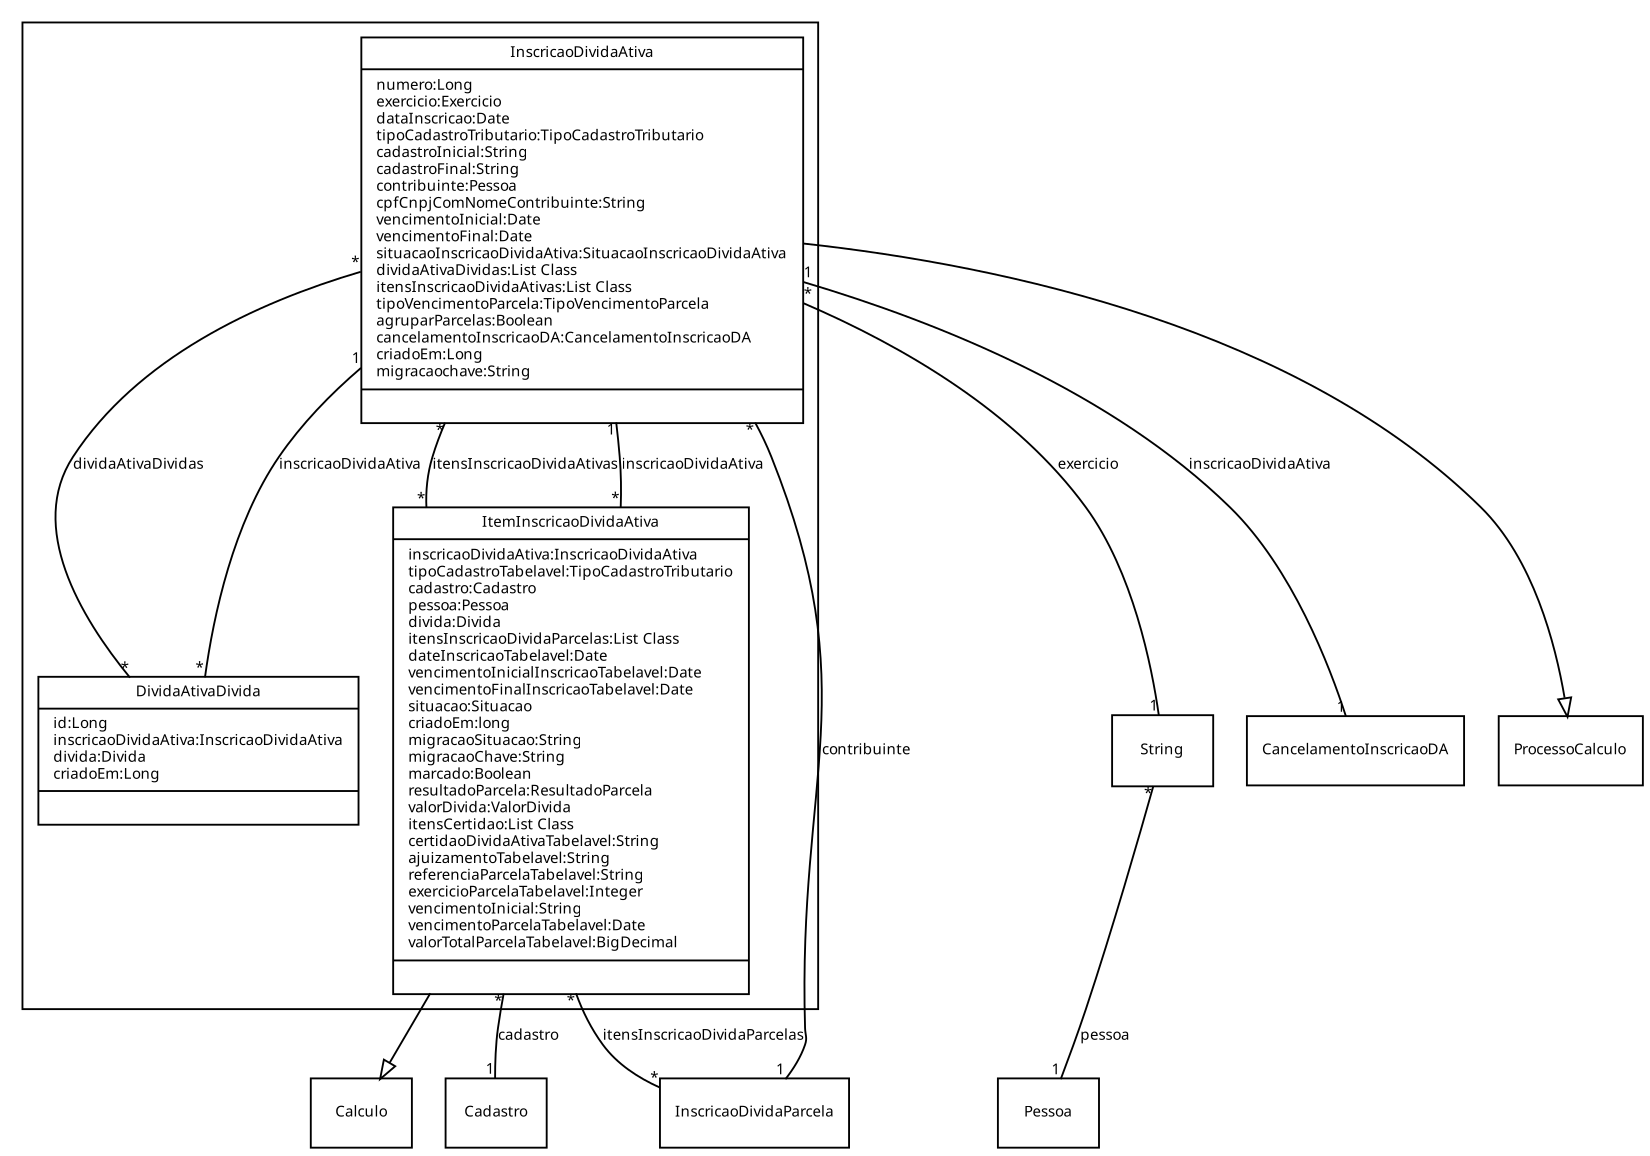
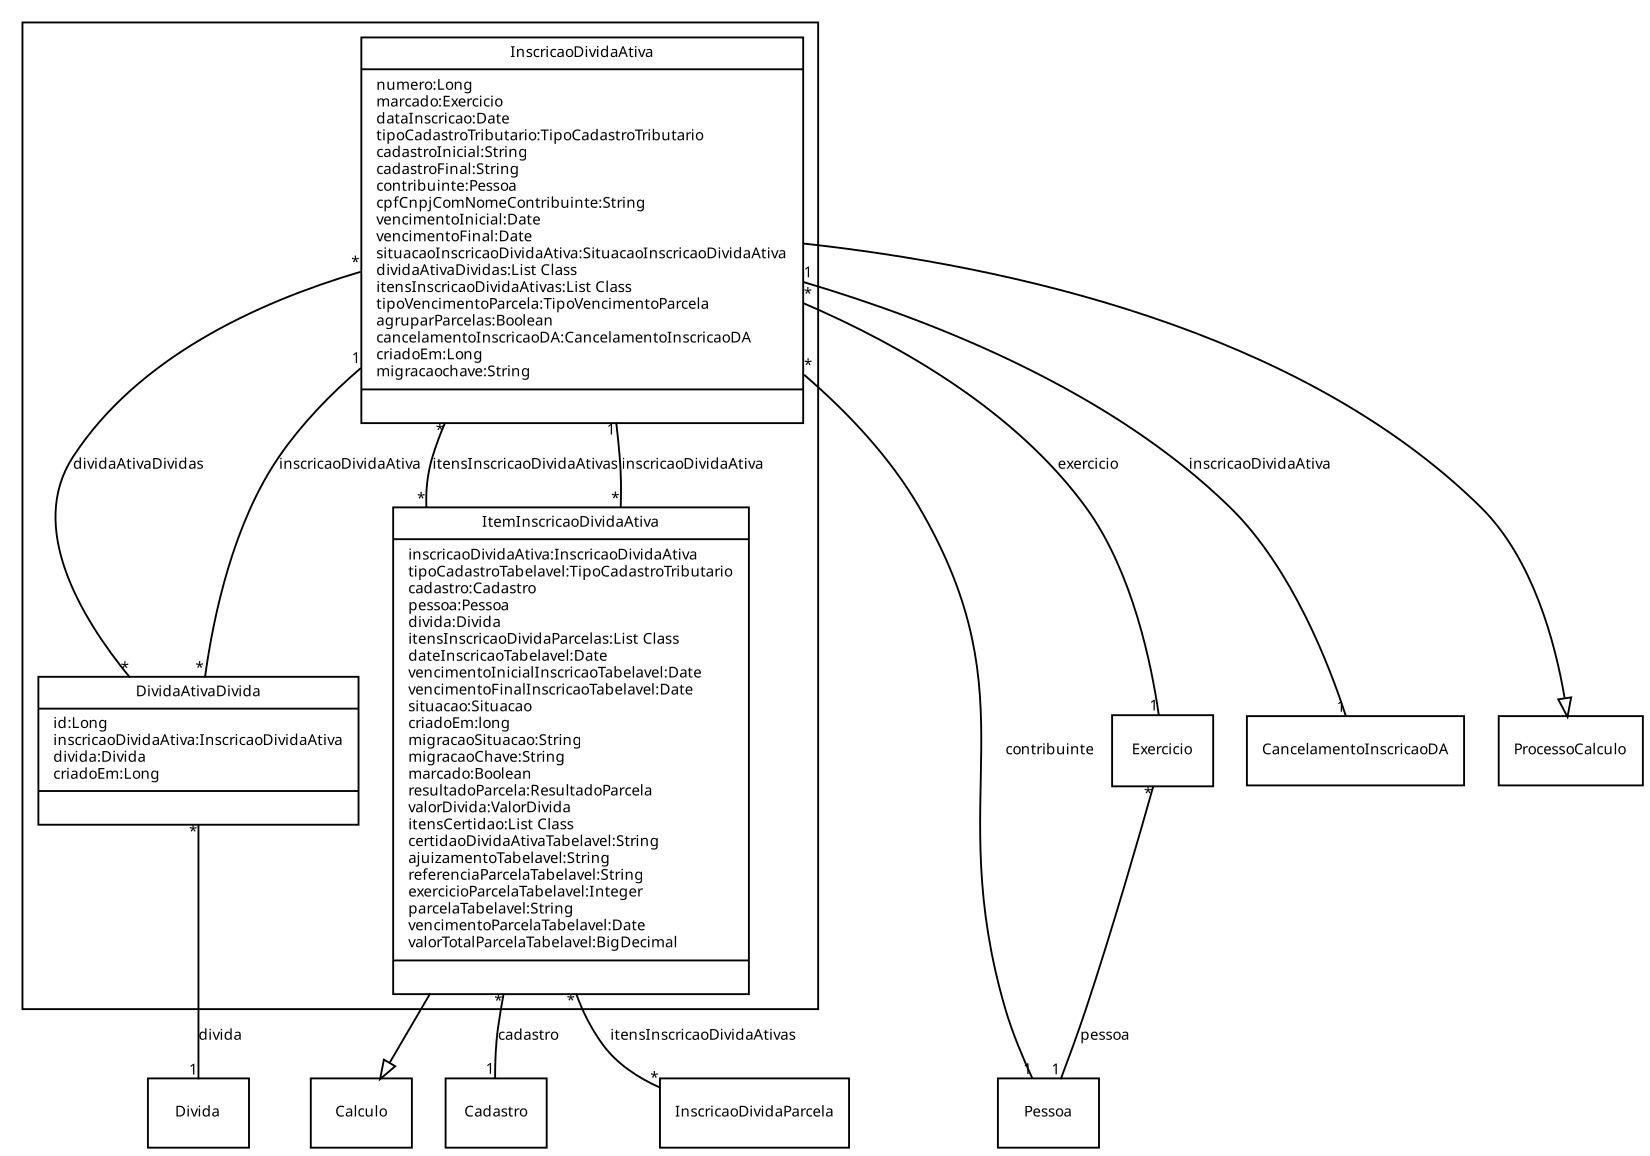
node "InscricaoDividaAtiva": text "exercicio:Exercicio" -> "marcado:Exercicio"
node "String": label "String" -> "Exercicio"
node "ItemInscricaoDividaAtiva": text "vencimentoInicial:String" -> "parcelaTabelavel:String"
edge "InscricaoDividaAtiva" -- "InscricaoDividaParcela": now "InscricaoDividaAtiva" -- "Pessoa"
edge "ItemInscricaoDividaAtiva" -- "InscricaoDividaParcela": label "itensInscricaoDividaParcelas" -> "itensInscricaoDividaAtivas"
node "Divida": added
